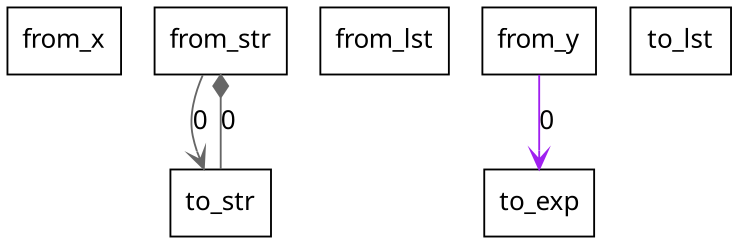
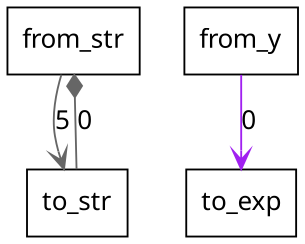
node "from_x": removed
node "from_lst": removed
node "to_lst": removed
edge "from_str" -> "to_str": label "0" -> "5"
